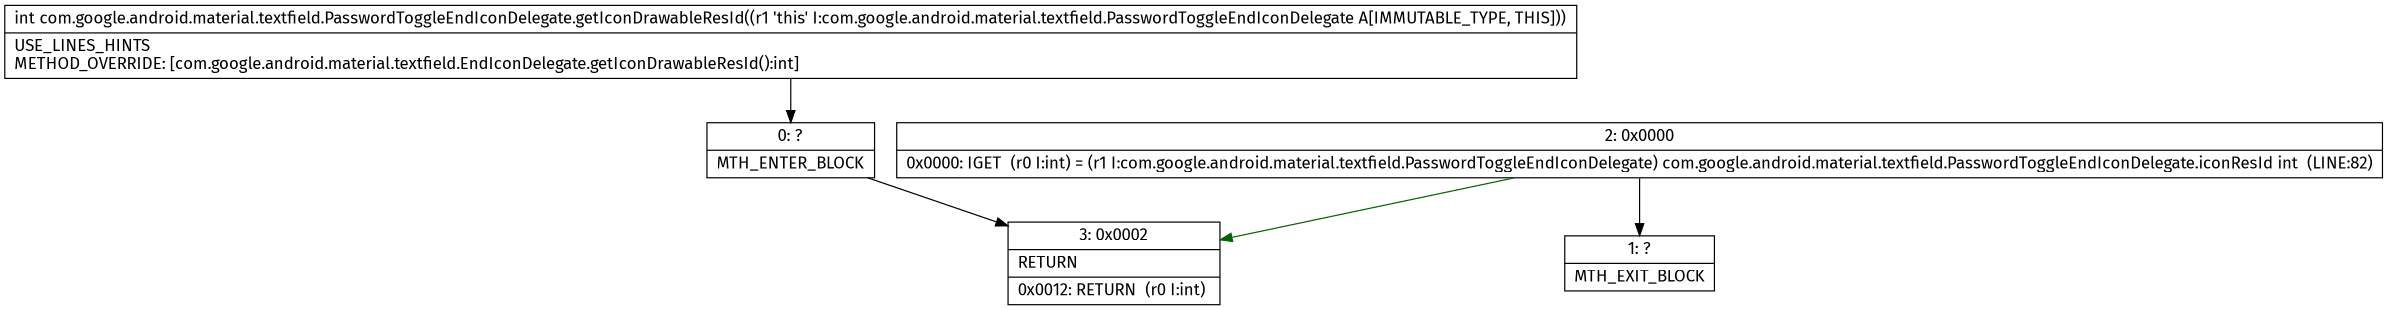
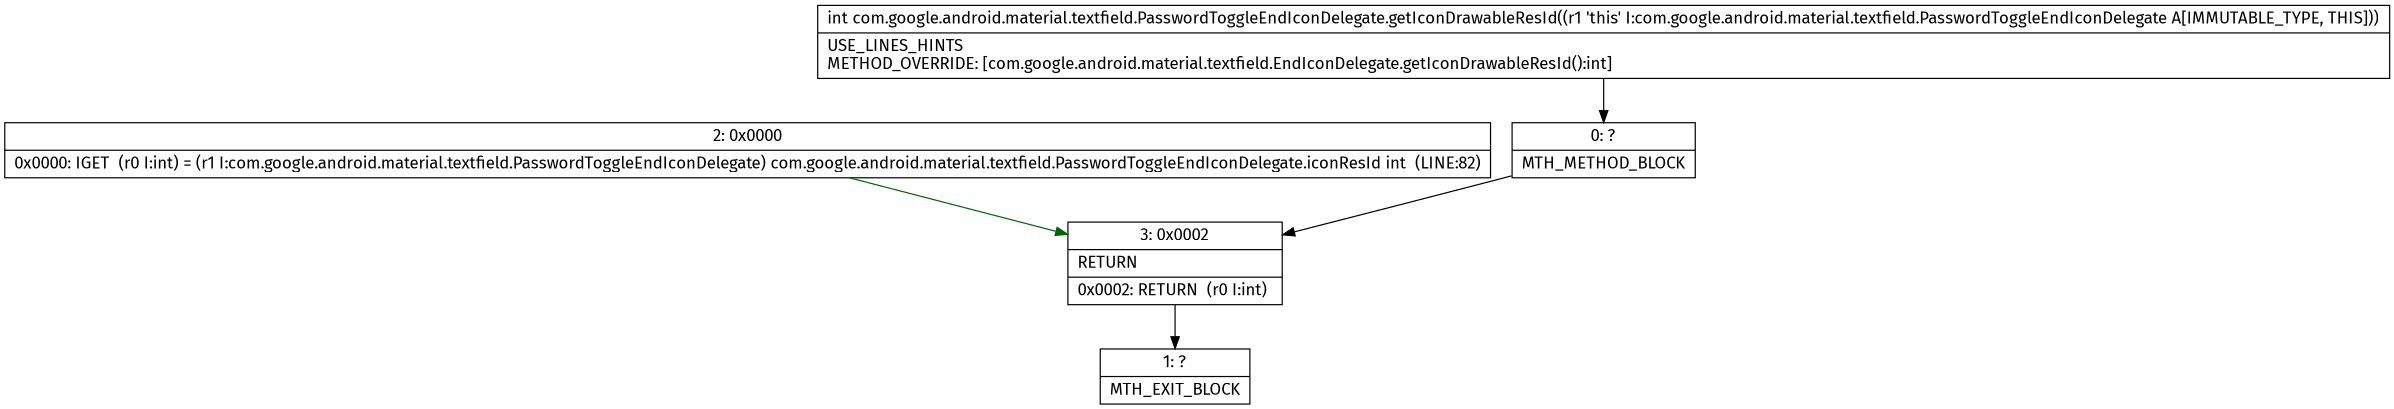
node "0: ?": text "MTH_ENTER_BLOCK" -> "MTH_METHOD_BLOCK"
edge "2: 0x0000" -> "1: ?": now "3: 0x0002" -> "1: ?"
node "3: 0x0002": text "0x0012: RETURN  (r0 I:int)" -> "0x0002: RETURN  (r0 I:int)"
